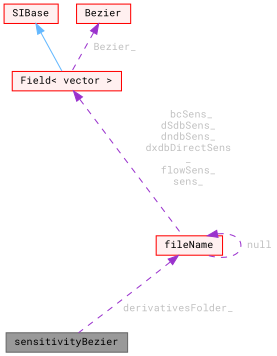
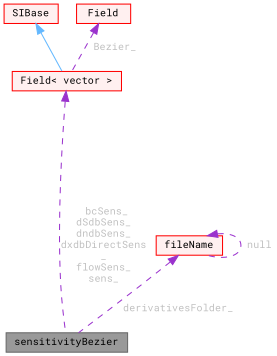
node "Bezier": label "Bezier" -> "Field"
edge "fileName" -> "Field< vector >": now "sensitivityBezier" -> "Field< vector >"
